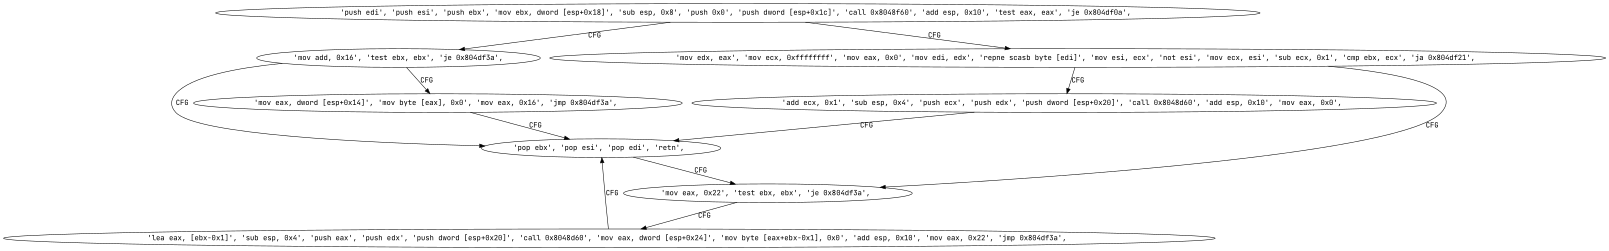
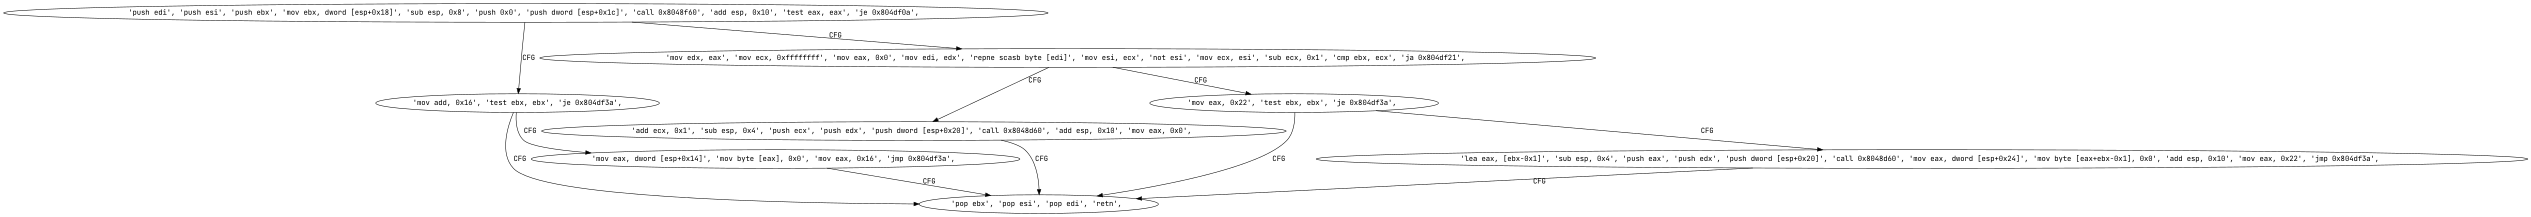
edge "'pop ebx', 'pop esi', 'pop edi', 'retn'," -> "'mov eax, 0x22', 'test ebx, ebx', 'je 0x804df3a',": reversed
